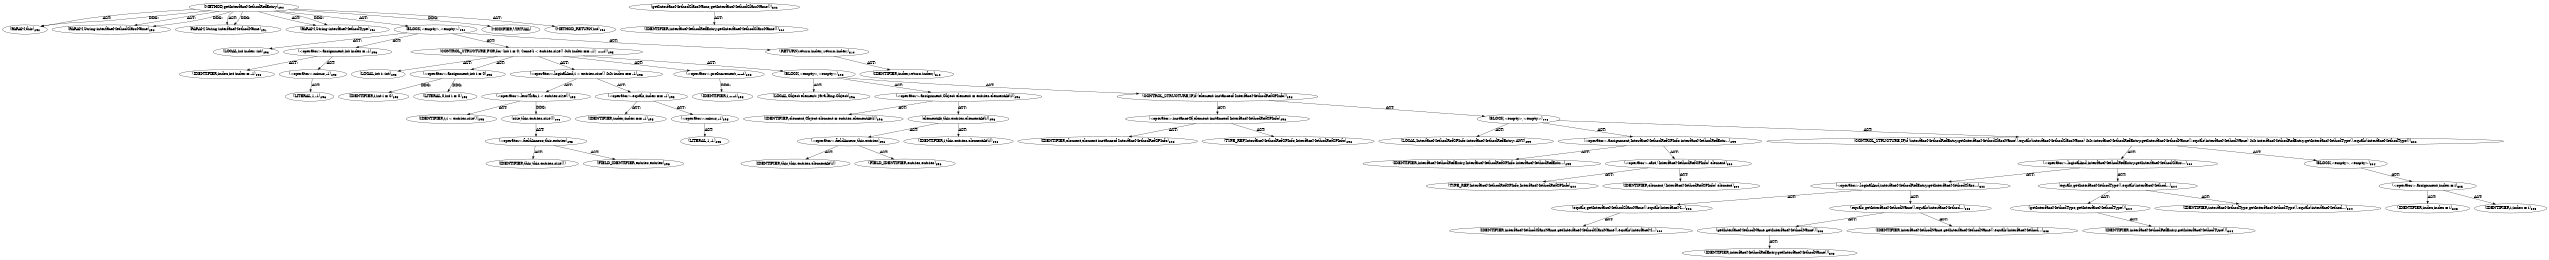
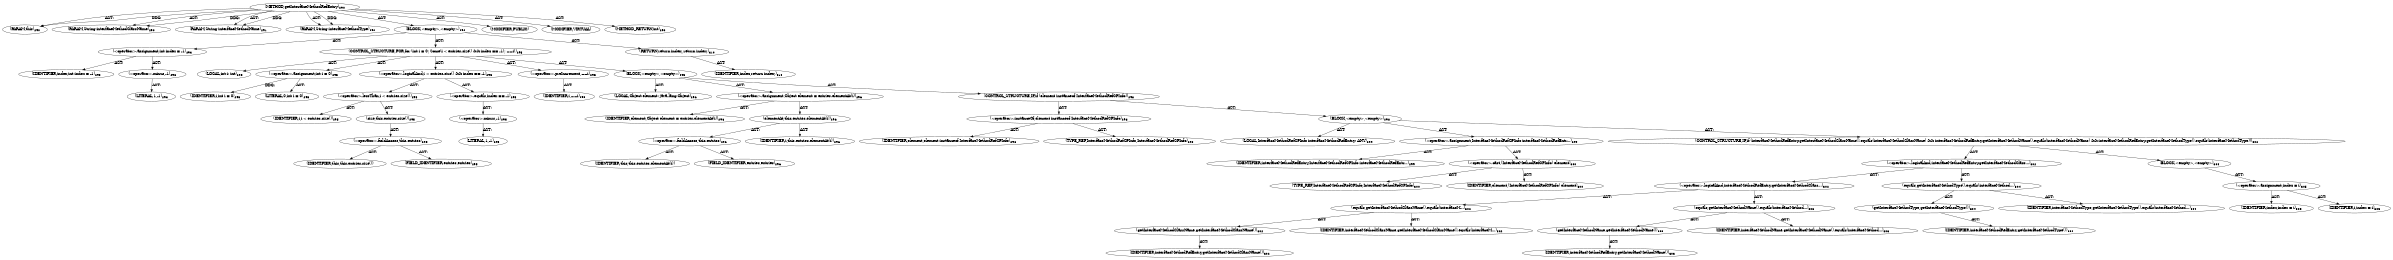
edge "(METHOD,getInterfaceMethodRefEntry)" -> "(MODIFIER,VIRTUAL)": label "DDG: " -> "AST: "
node "(MODIFIER,PUBLIC)": added
node "(LOCAL,int index: int)": removed
edge "(<operator>.assignment,int i = 0)" -> "(LITERAL,0,int i = 0)": label "DDG: " -> "AST: "
edge "(<operator>.preIncrement,++i)" -> "(IDENTIFIER,i,++i)": label "DDG: " -> "AST: "
edge "(<operator>.lessThan,i < entries.size())" -> "(size,this.entries.size())": label "DDG: " -> "AST: "
node "(IDENTIFIER,index,index == -1)": removed
edge "(equals,getInterfaceMethodClassName().equals(interfaceM...)" -> "(getInterfaceMethodClassName,getInterfaceMethodClassName())": added, label "AST:"
